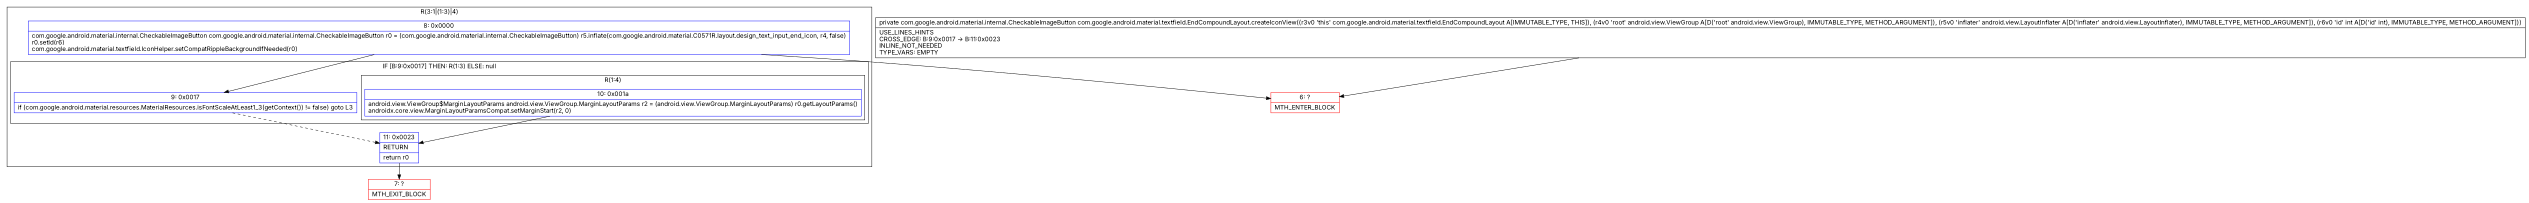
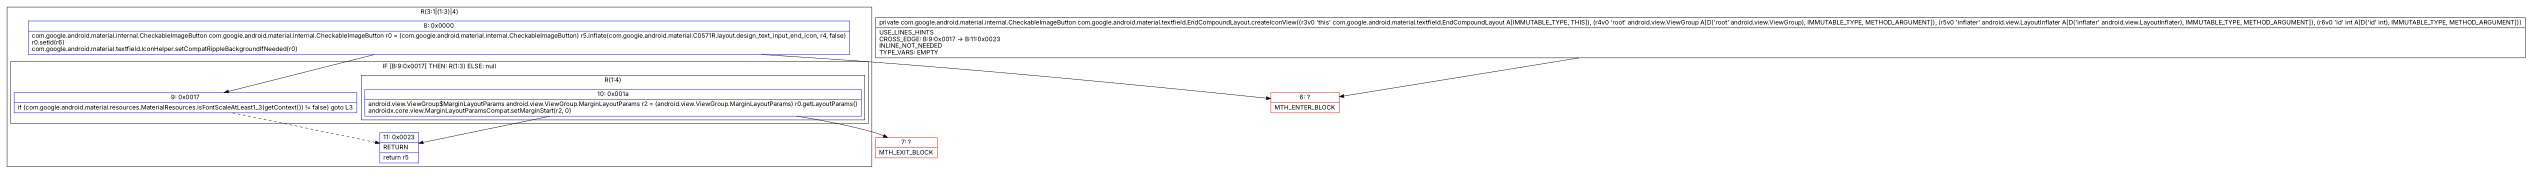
node "11: 0x0023": text "return r0" -> "return r5"
edge "11: 0x0023" -> "7: ?": now "10: 0x001a" -> "7: ?"
